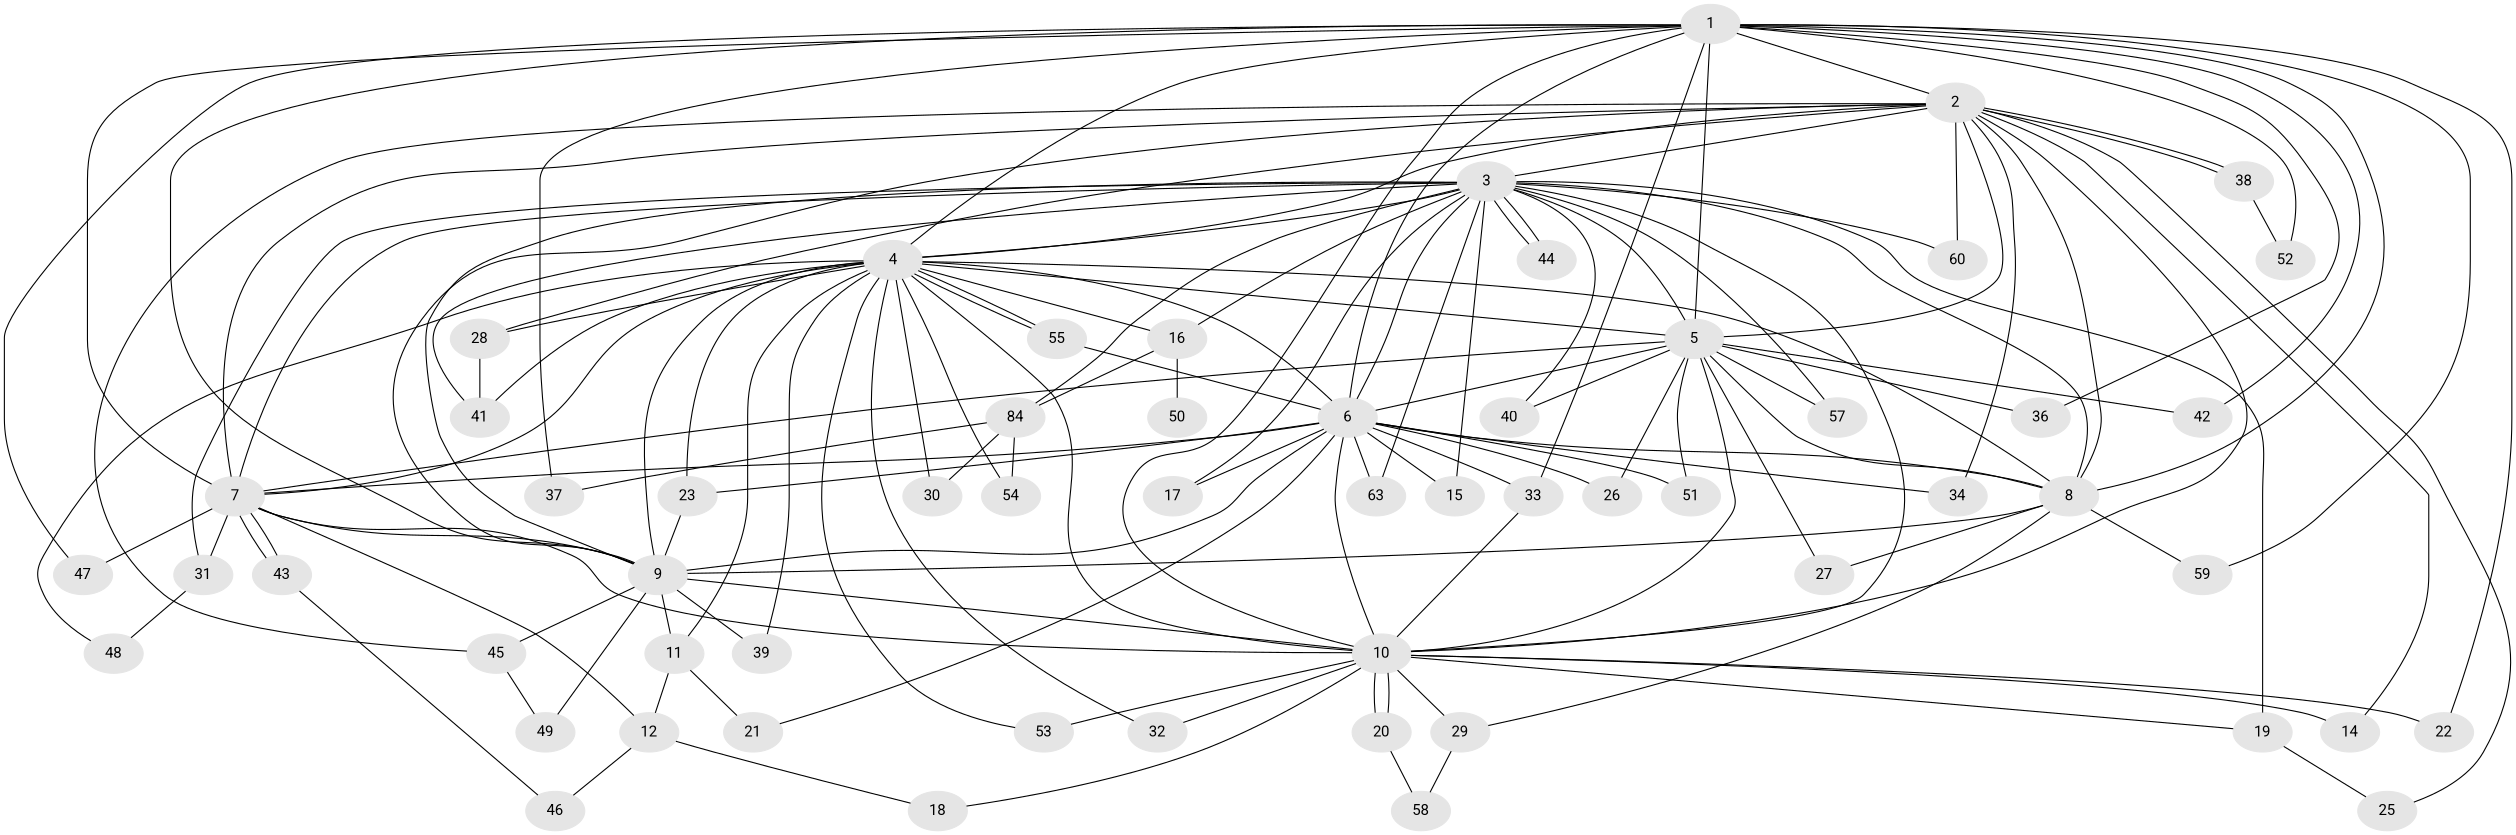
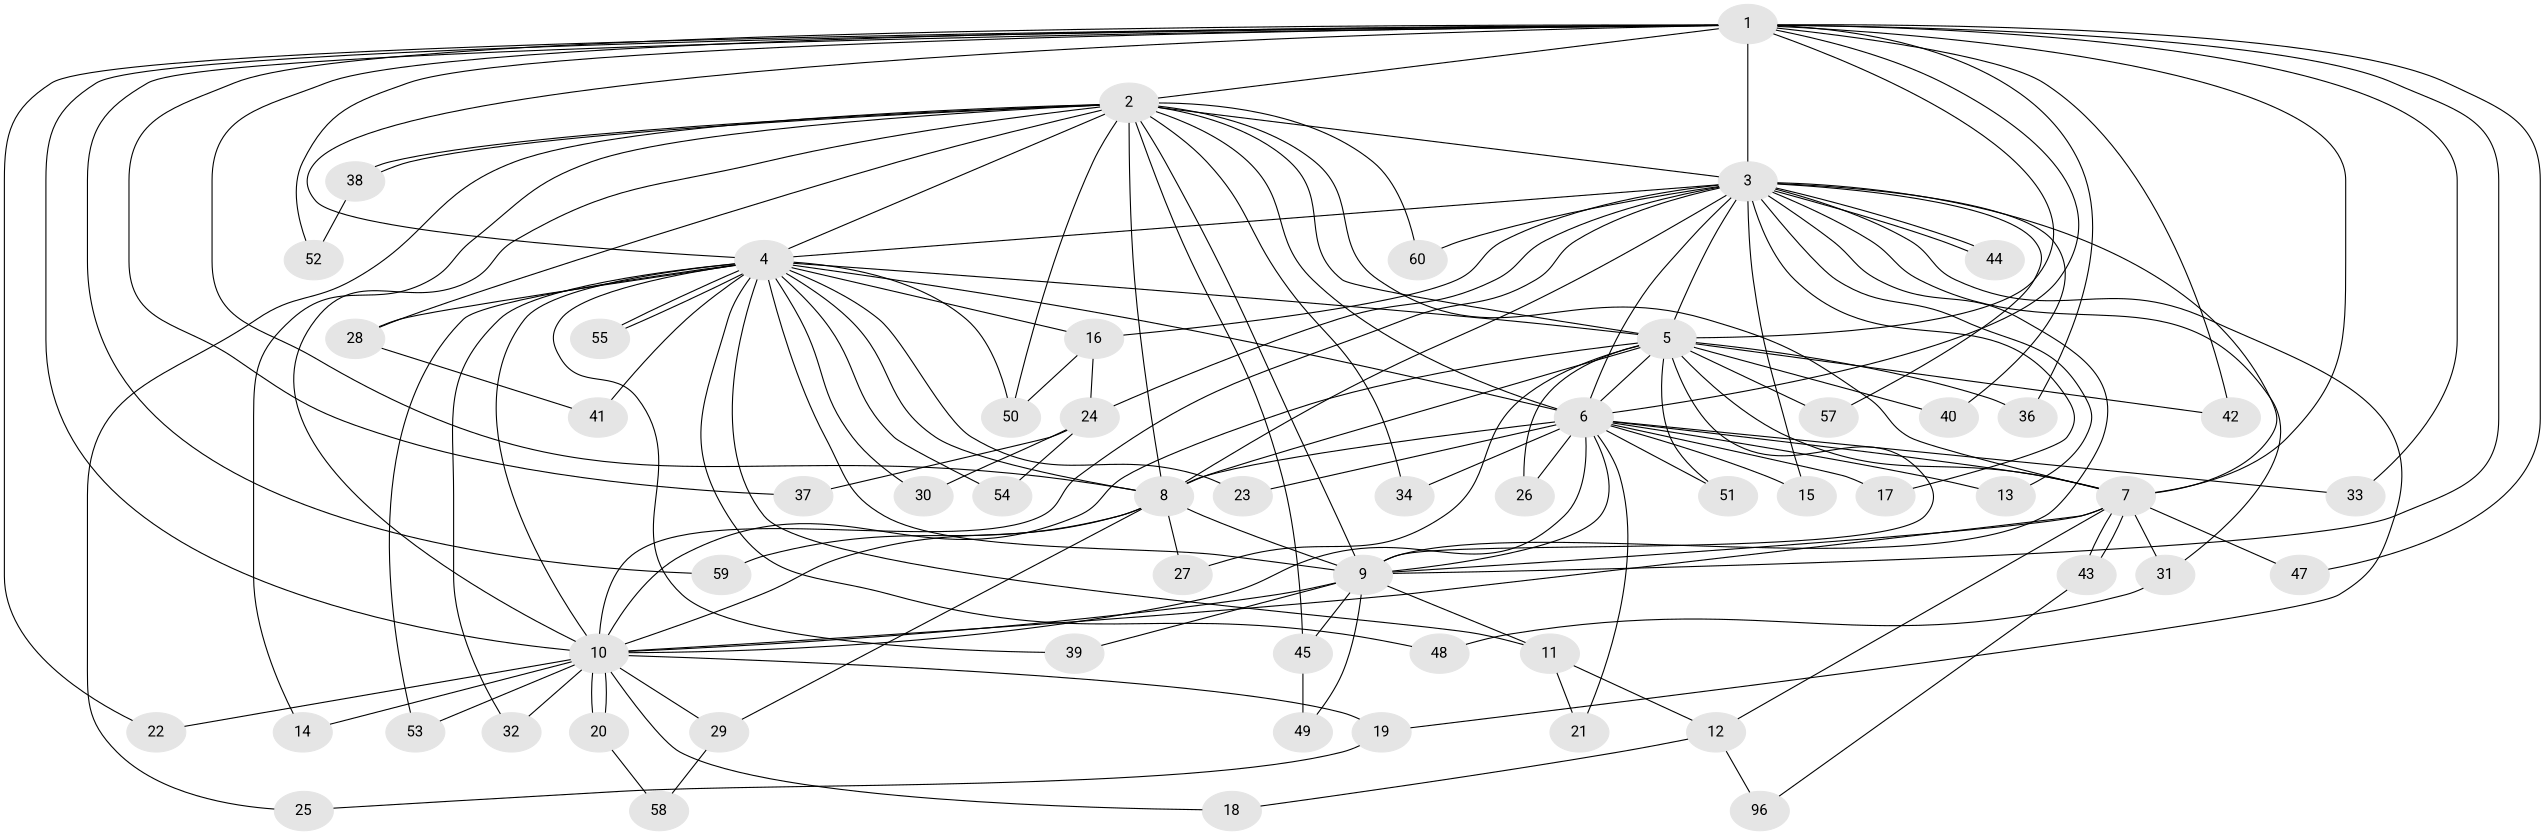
edge "3" -- "41": now "3" -- "1"
edge "2" -- "50": added
edge "55" -- "6": now "2" -- "6"
edge "4" -- "7": now "4" -- "50"
node "84": label "84" -> "24"
node "63": label "63" -> "13"
edge "23" -- "9": now "5" -- "9"
edge "33" -- "10": now "8" -- "10"
node "46": label "46" -> "96"
